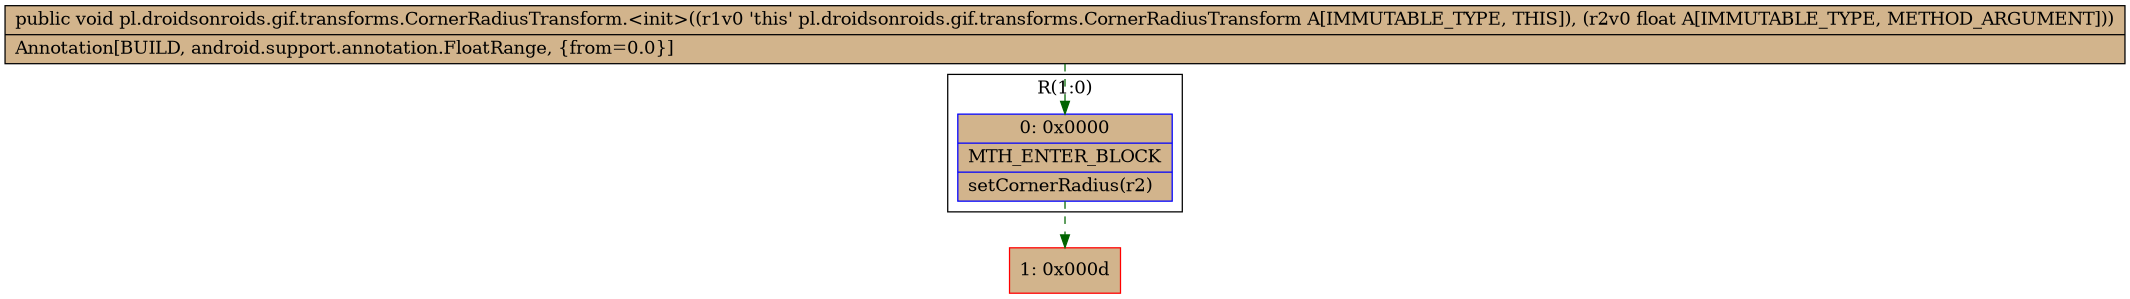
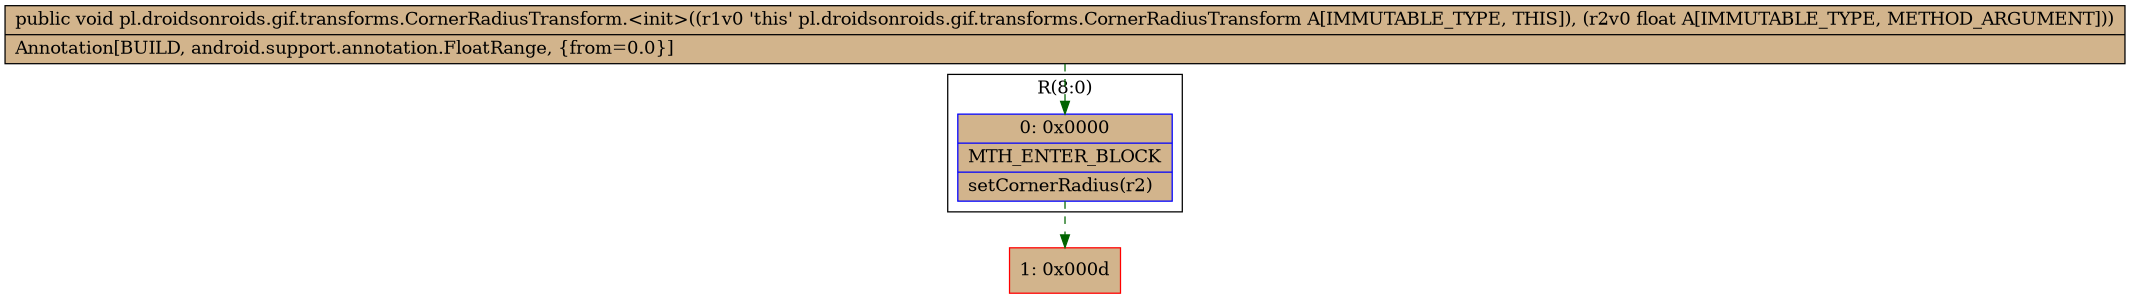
cluster "R(1:0)": label "R(1:0)" -> "R(8:0)"
